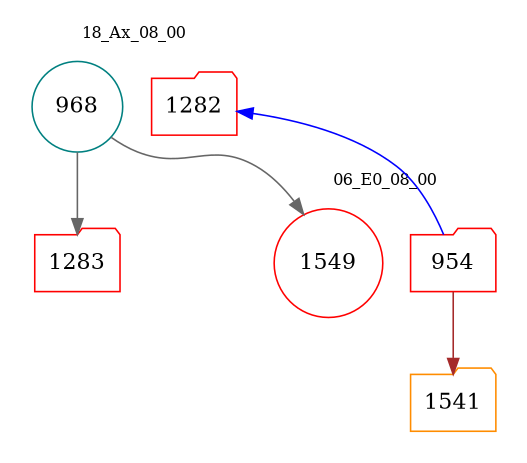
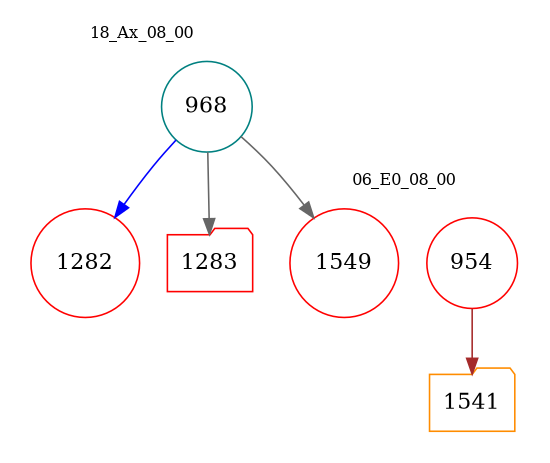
node "1282": shape folder -> circle
edge "954" -> "1282": now "968" -> "1282"
node "954": shape folder -> circle
